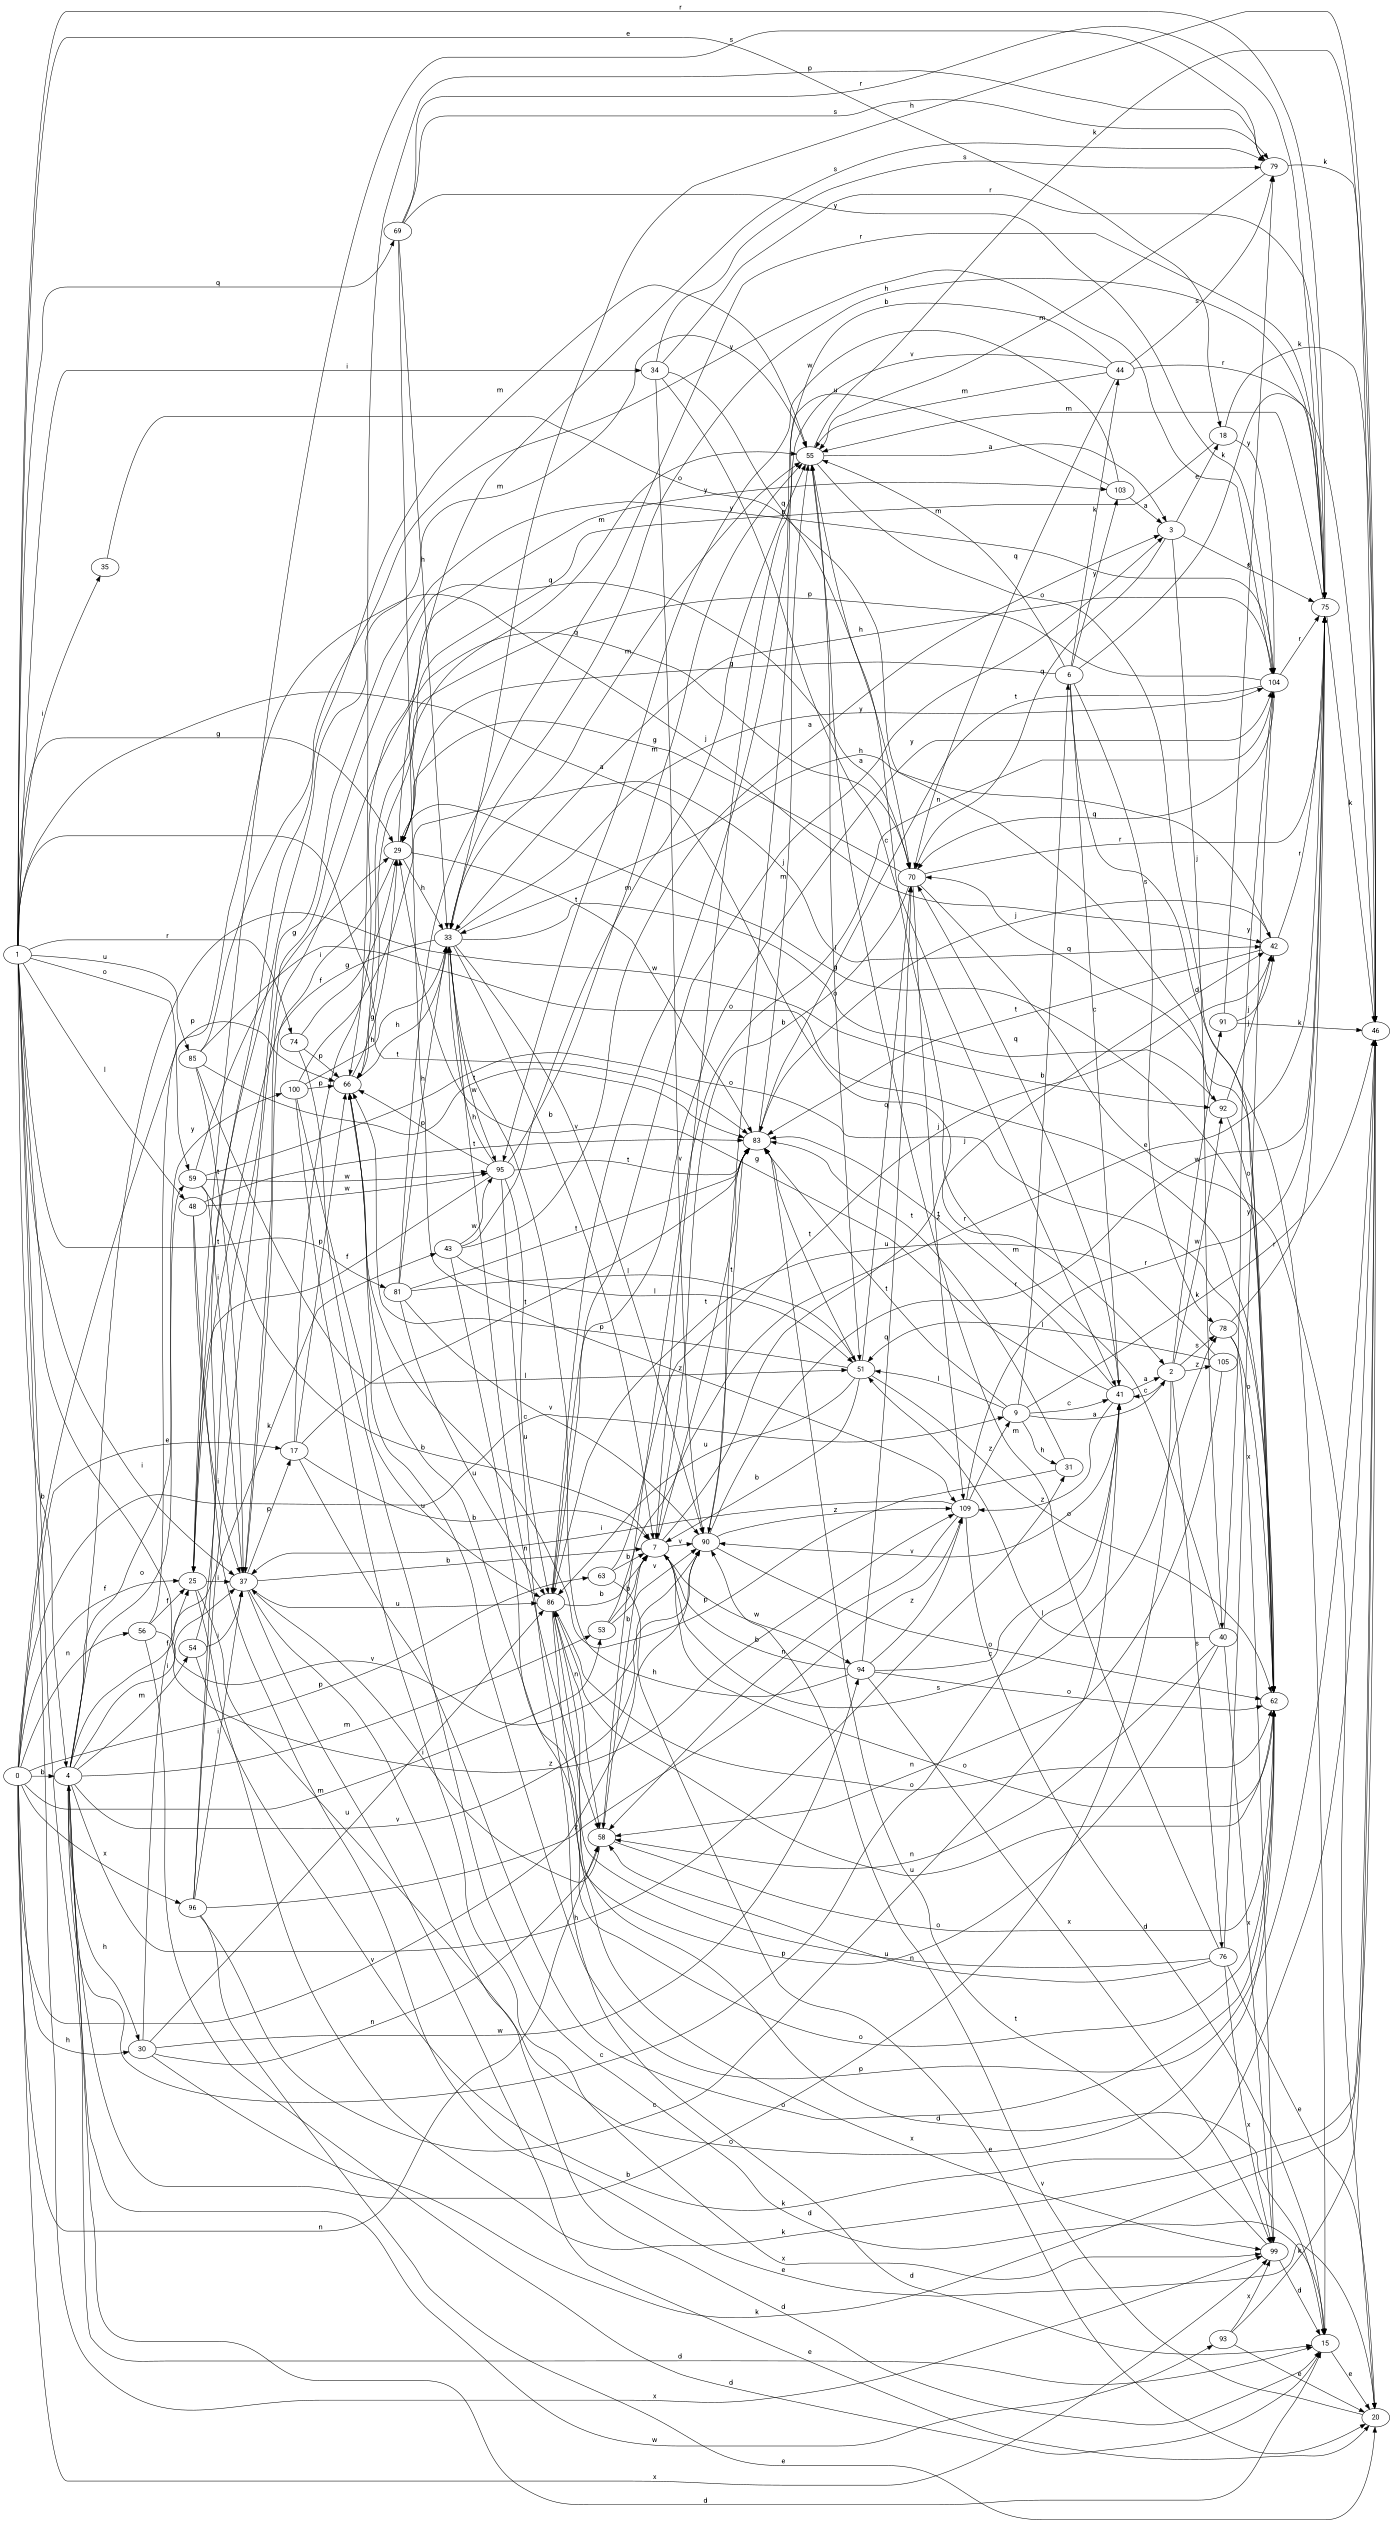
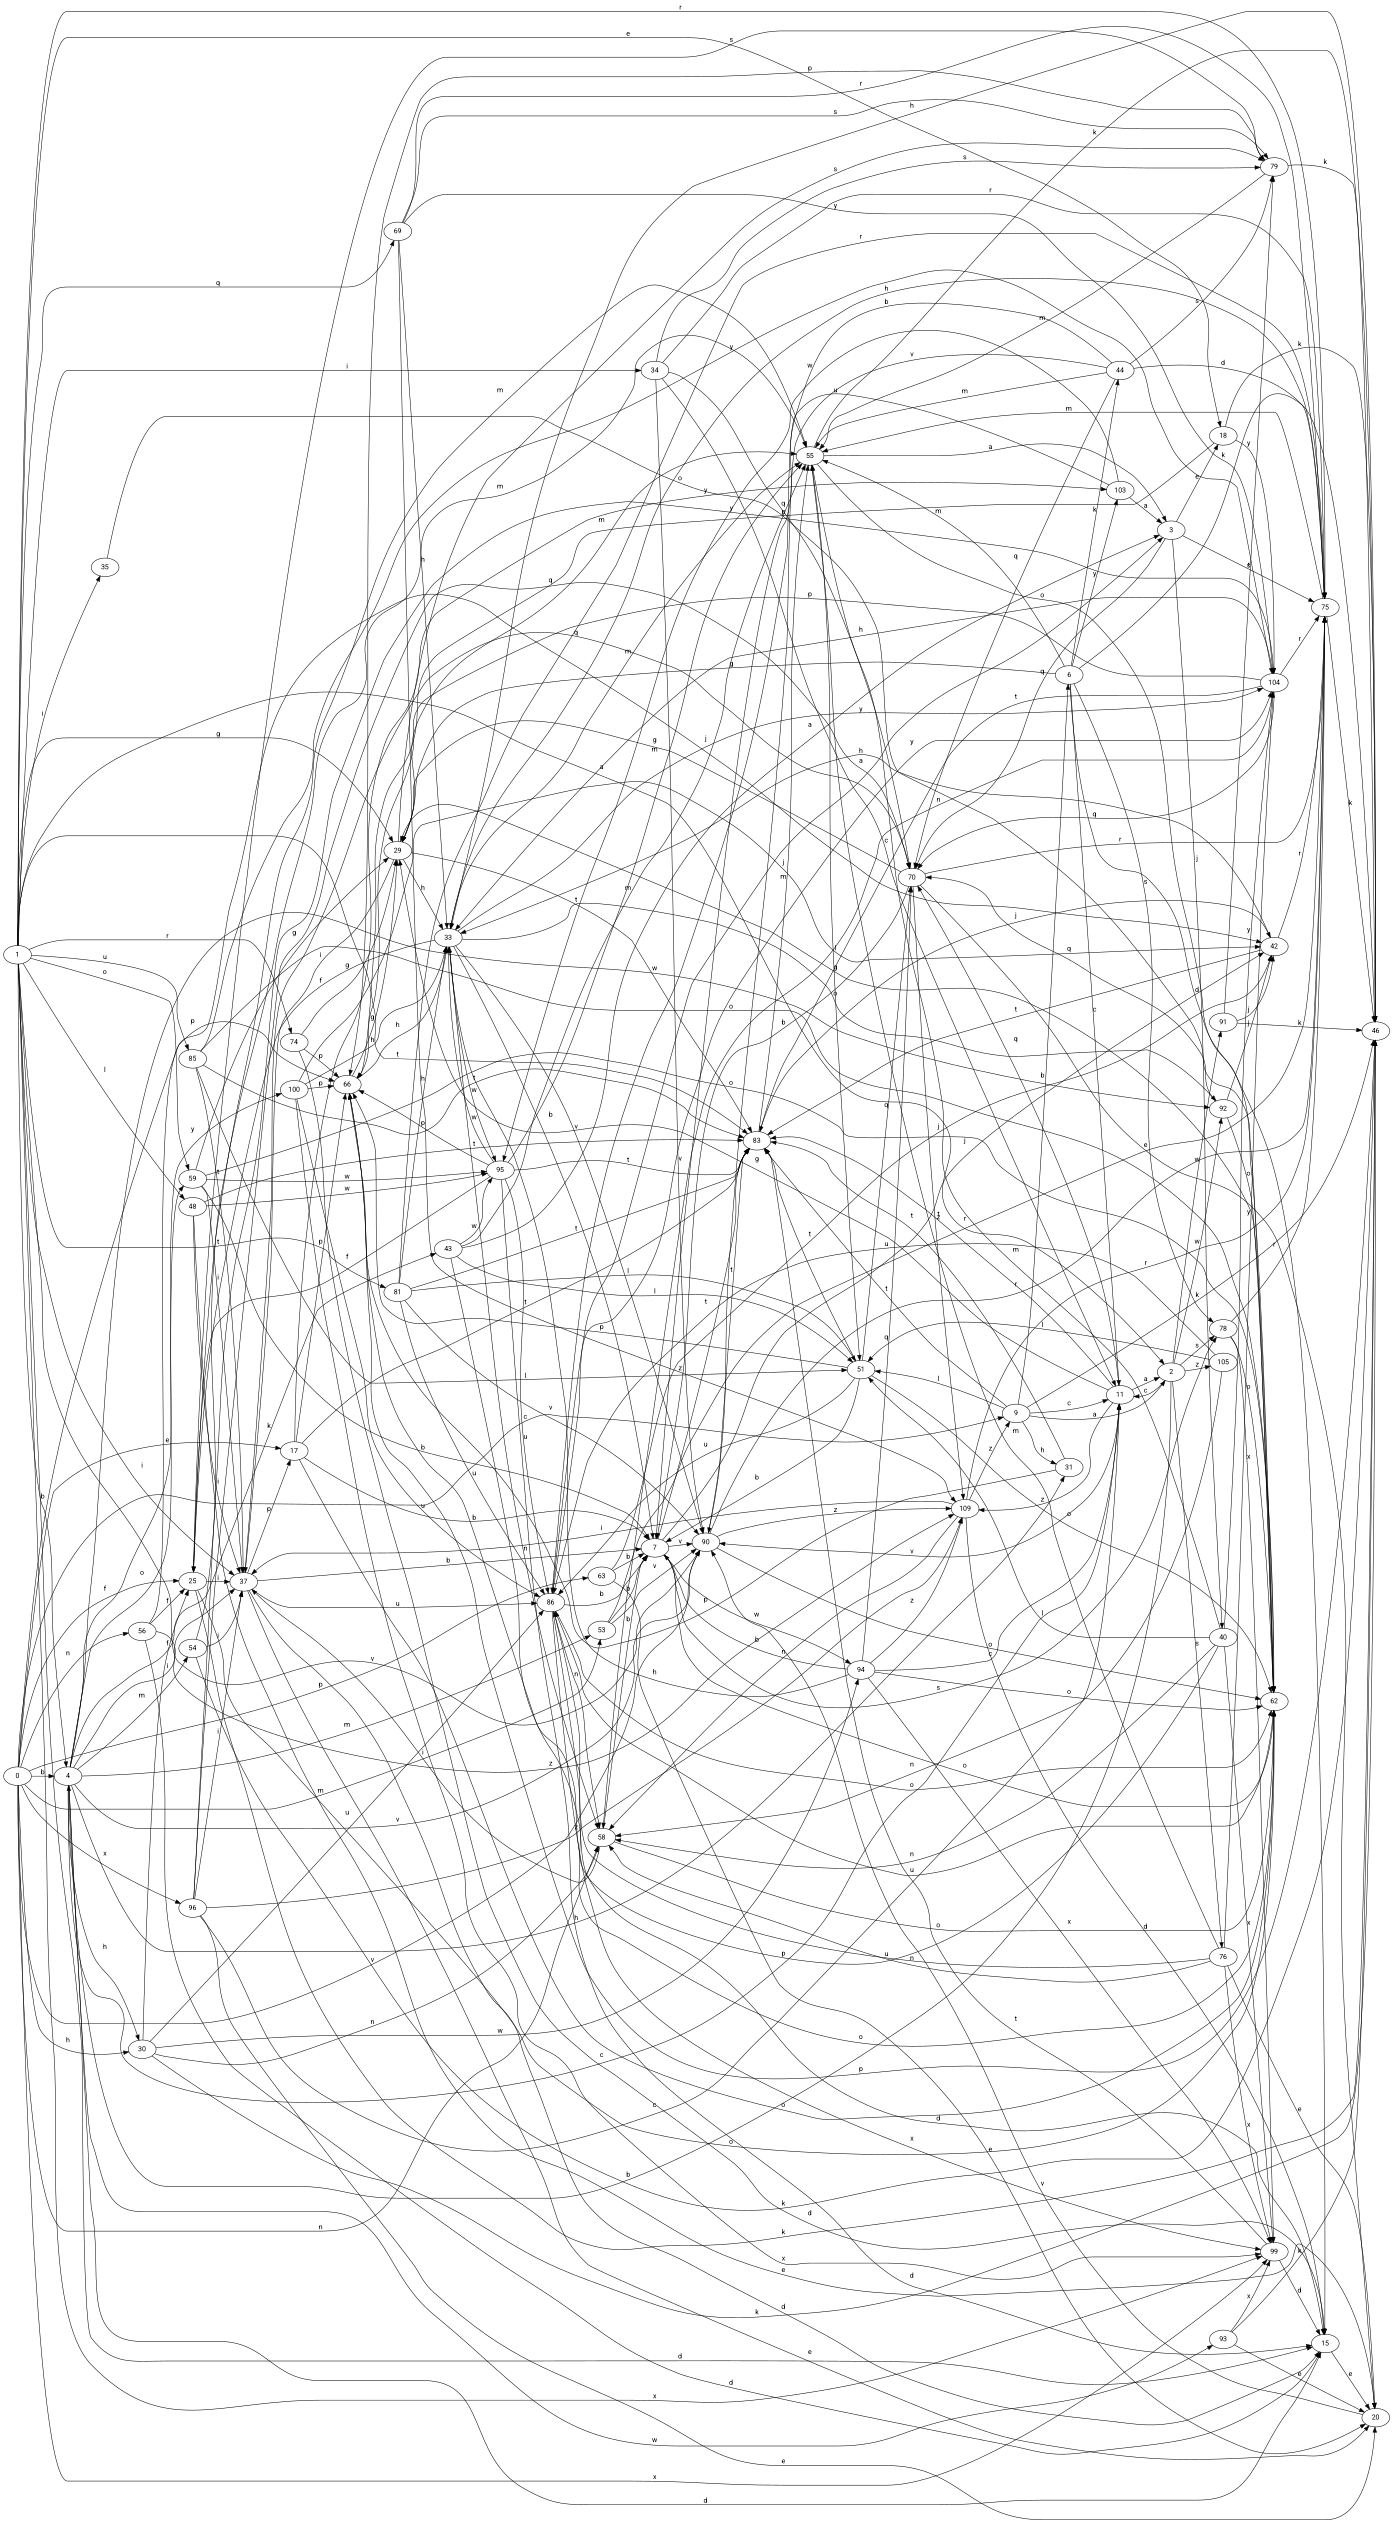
edge "44" -> "75": label "r" -> "d"
edge "95" -> "33": label "h" -> "w"
node "41": label "41" -> "11"
